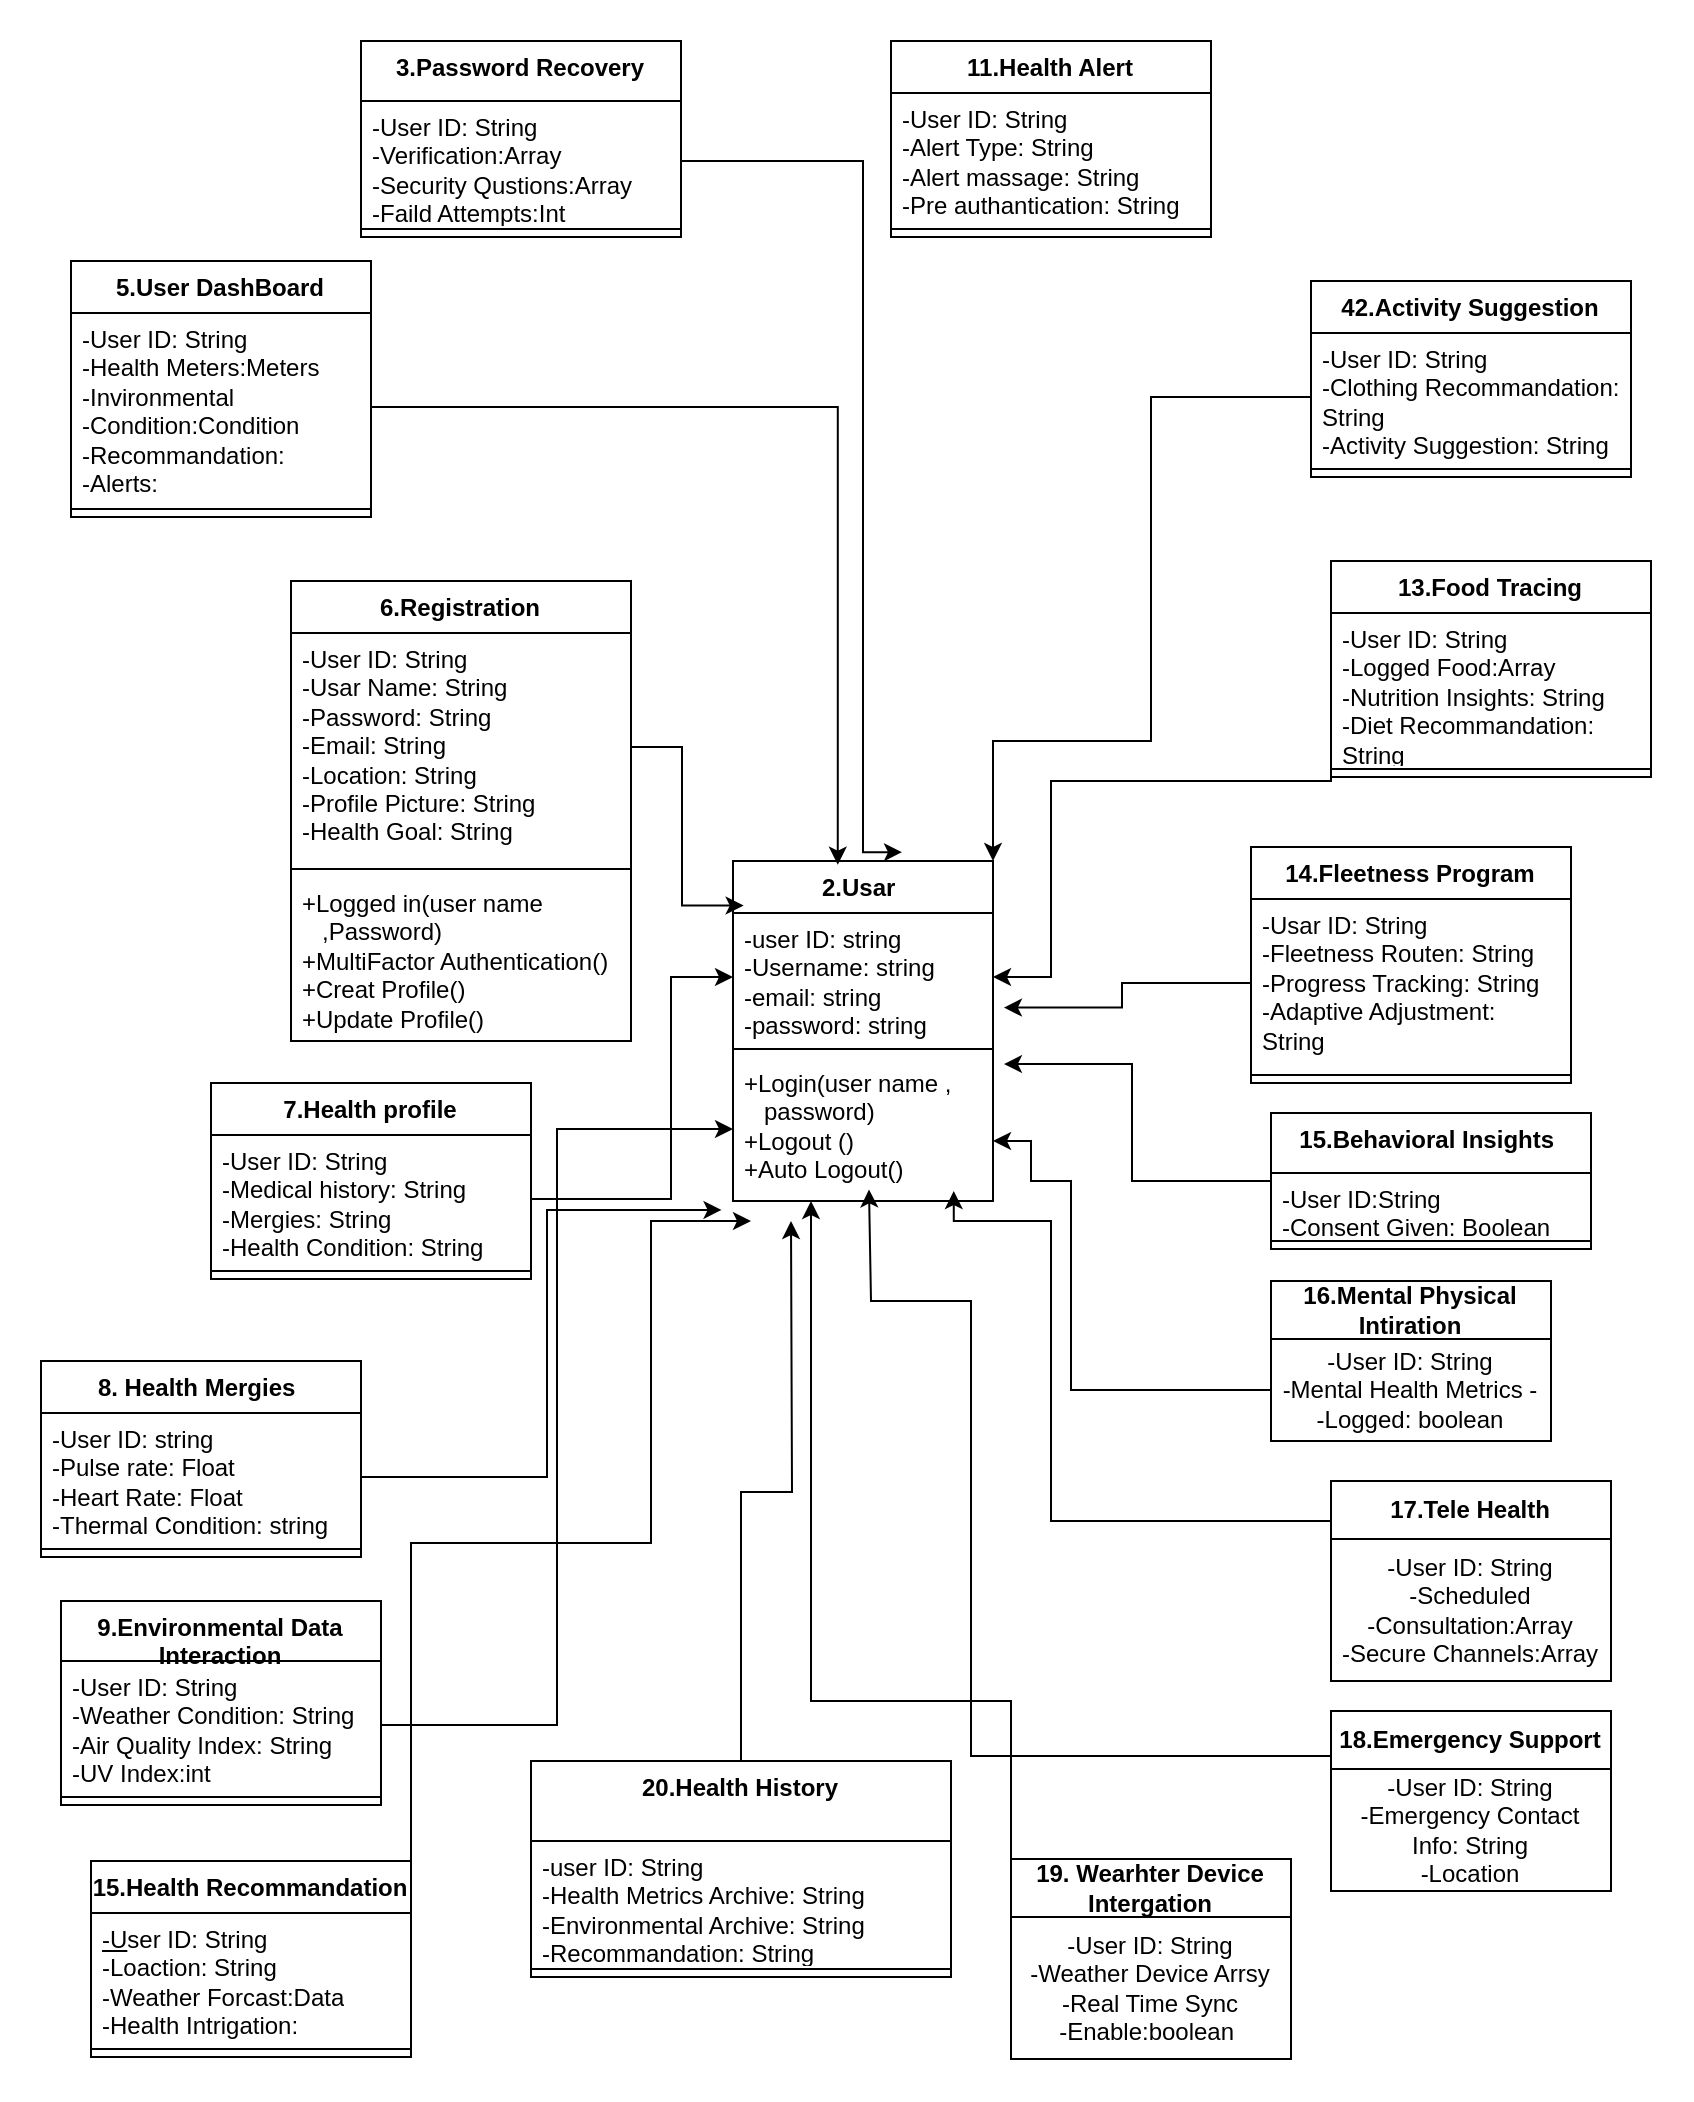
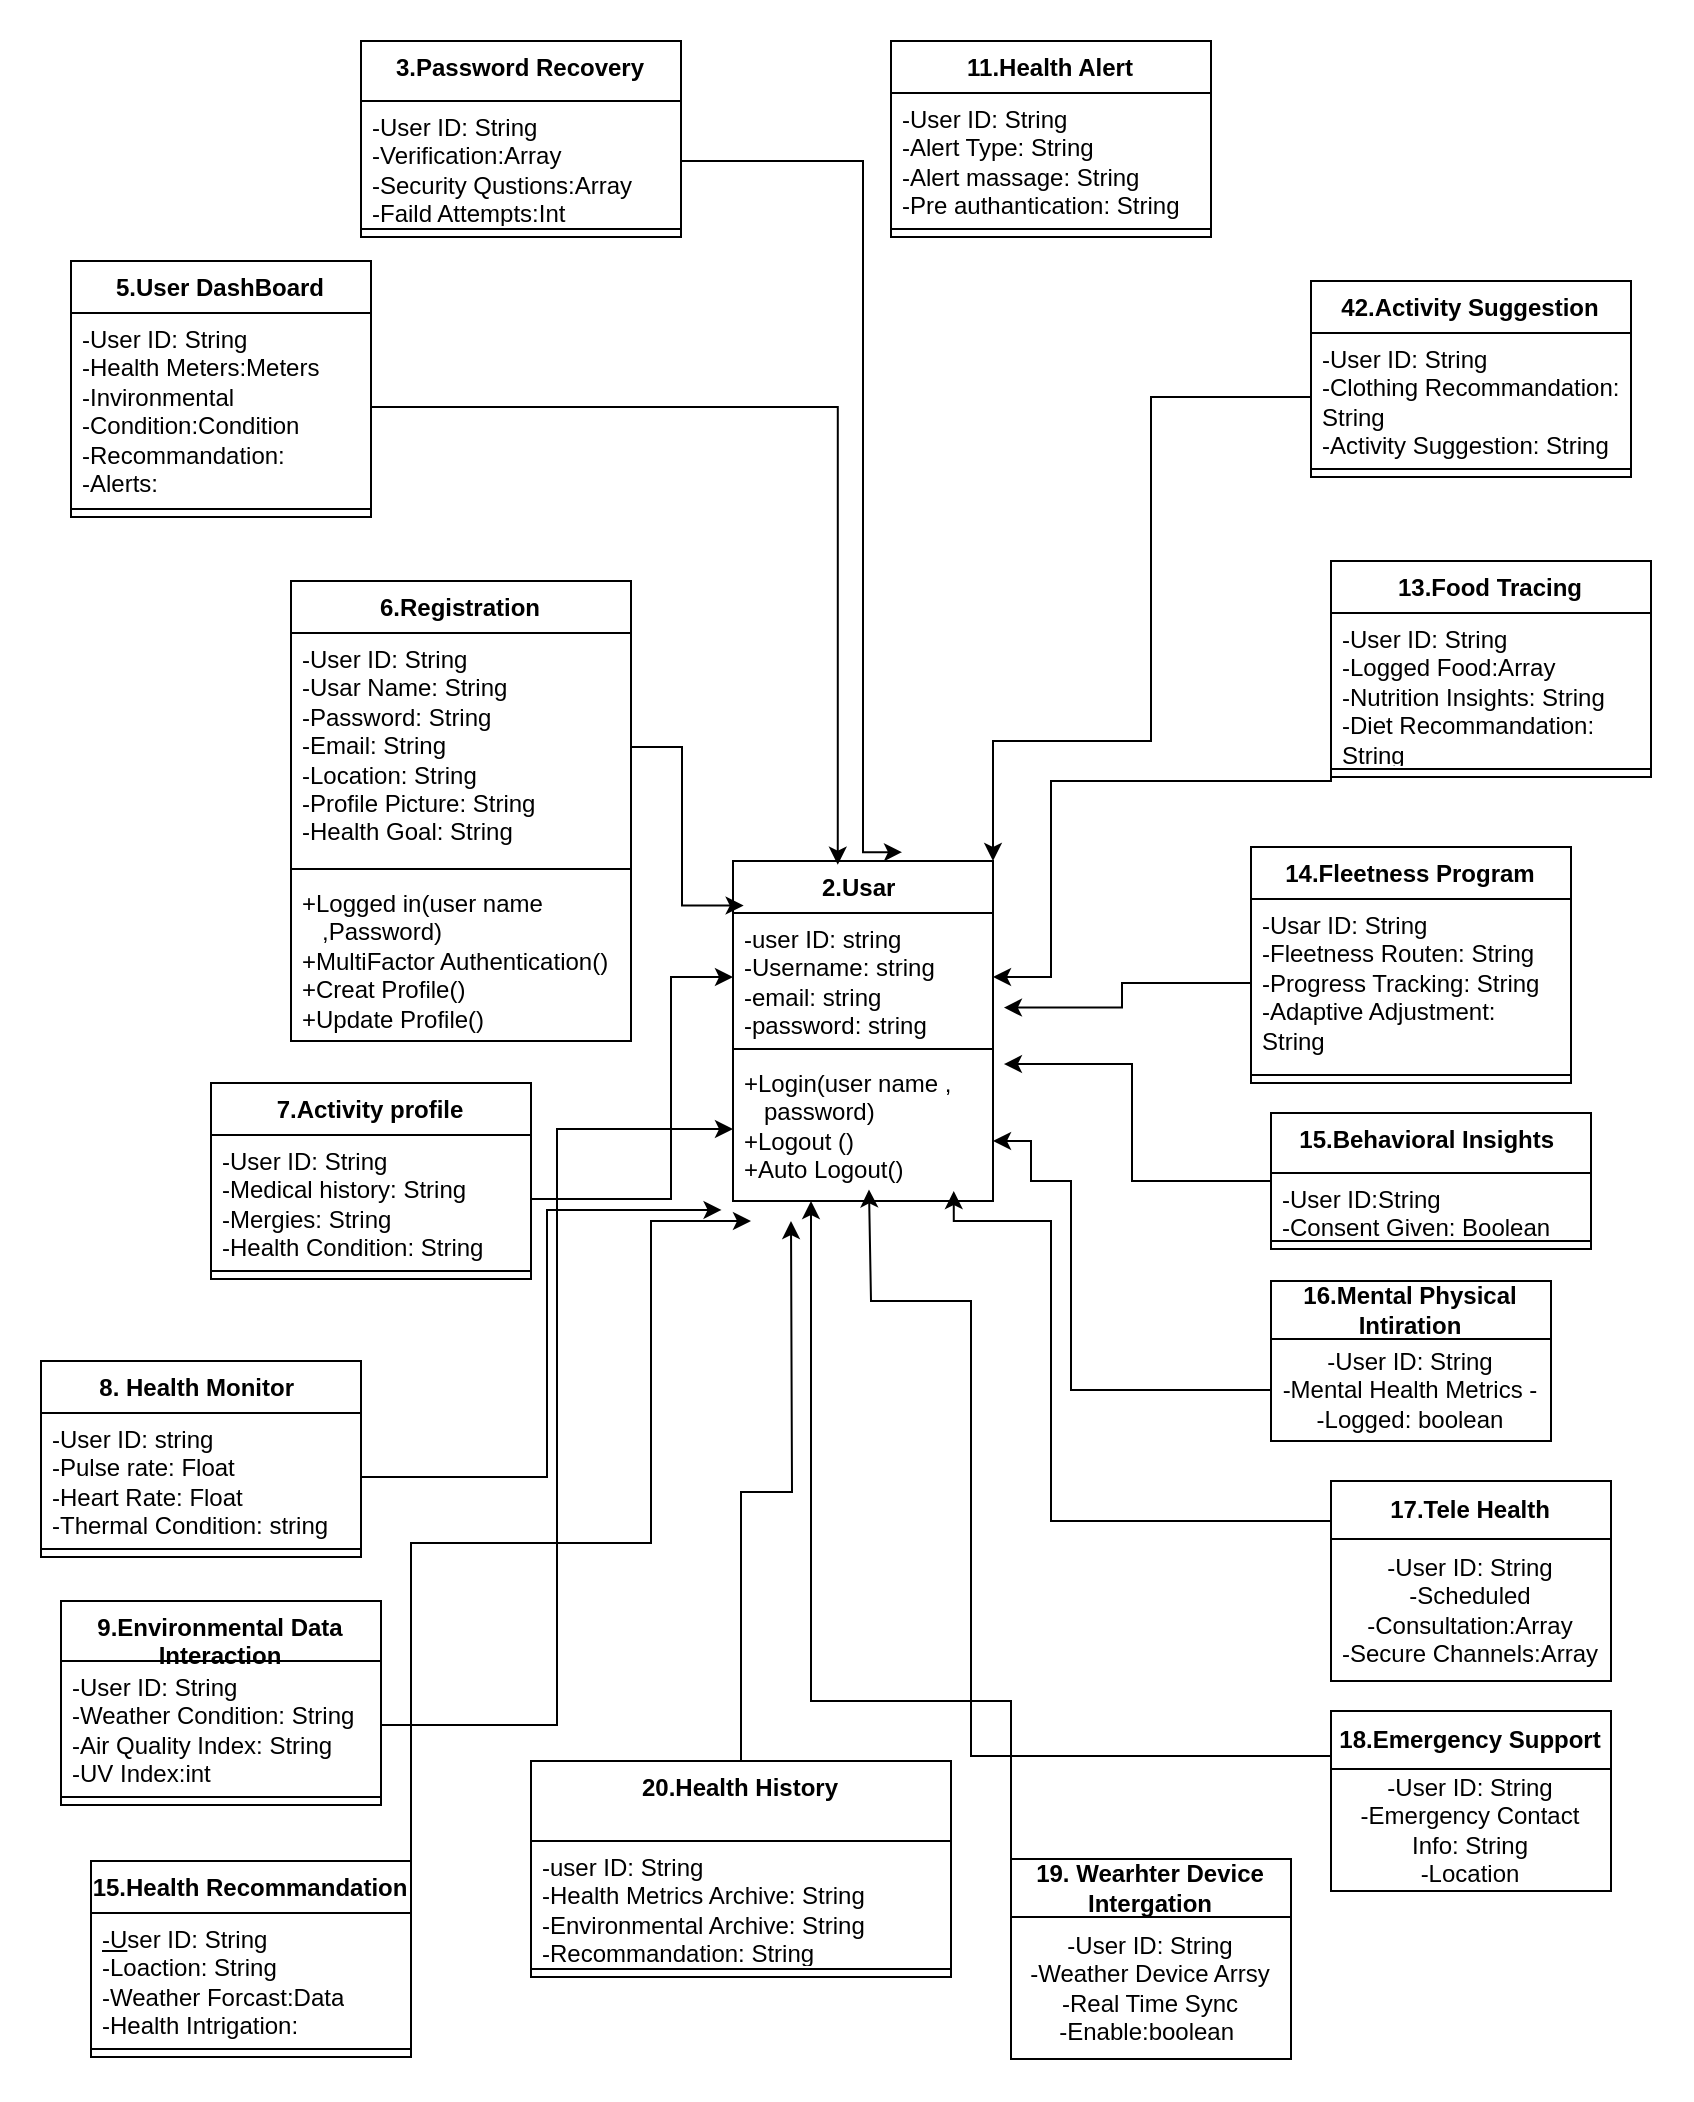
node "7.Health profile": label "7.Health profile" -> "7.Activity profile"
node "8. Health Mergies": label "8. Health Mergies" -> "8. Health Monitor"
